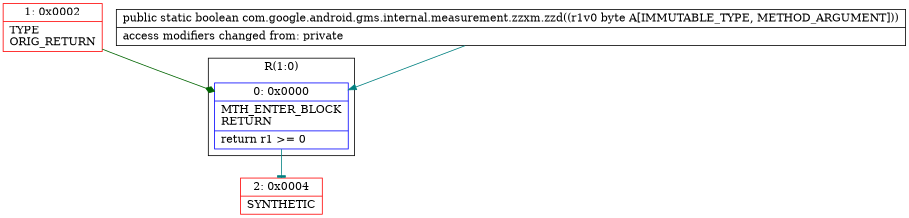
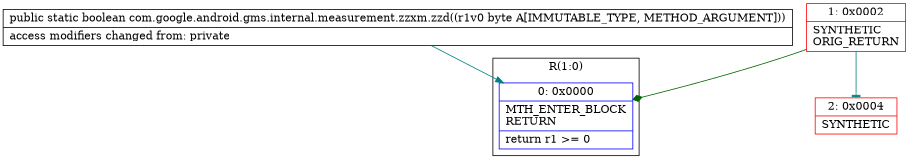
node "1: 0x0002": text "TYPE" -> "SYNTHETIC"
edge "0: 0x0000" -> "2: 0x0004": now "1: 0x0002" -> "2: 0x0004"
